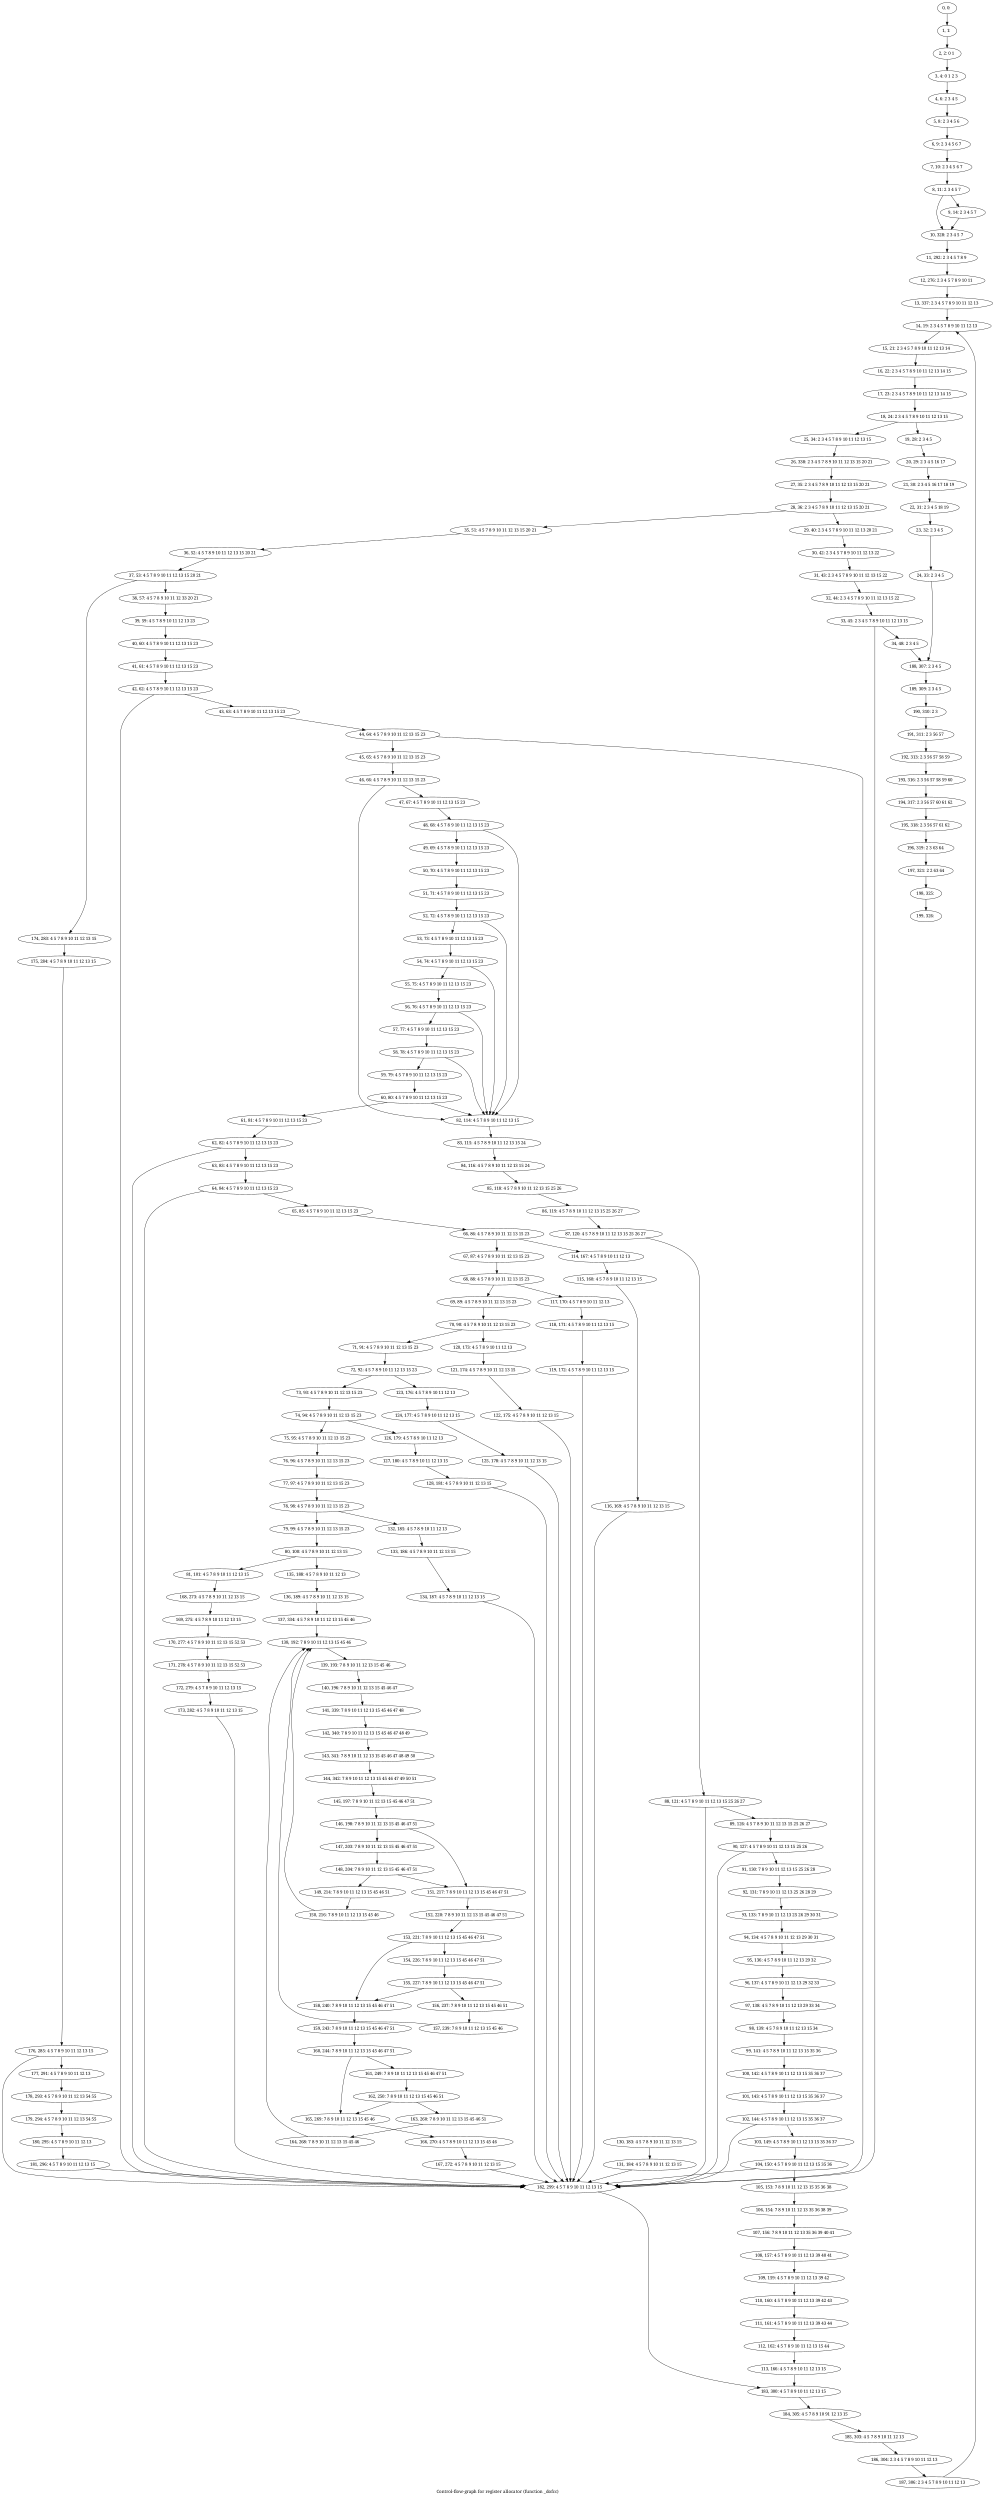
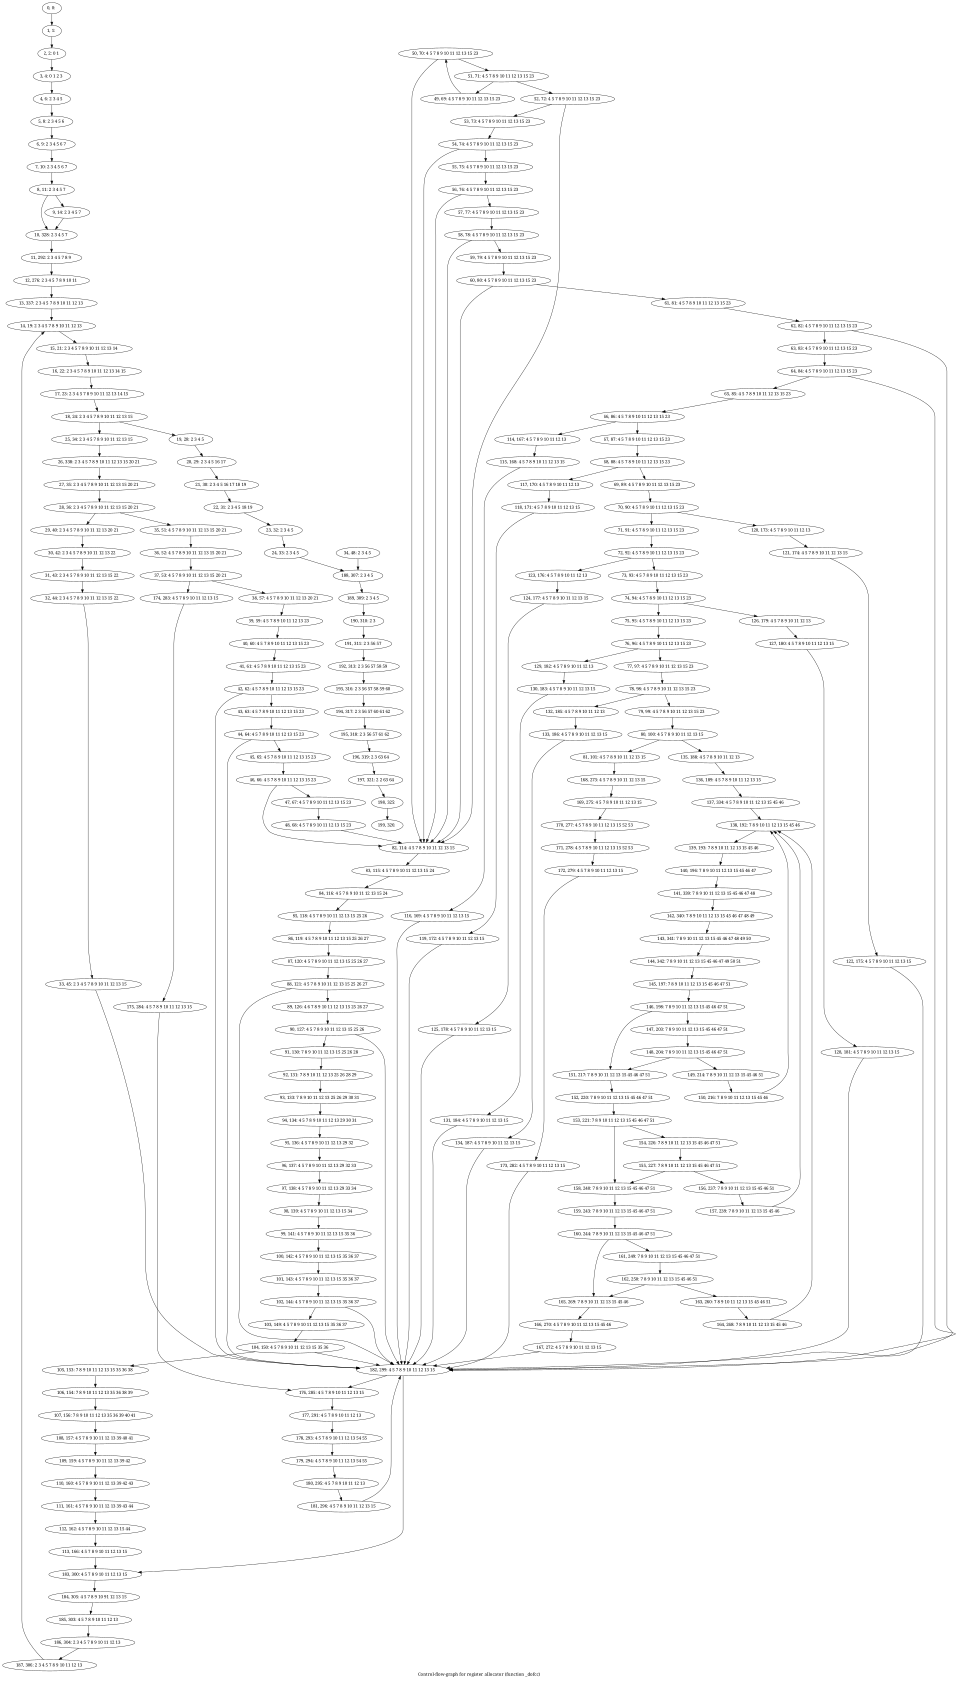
edge "50, 70: 4 5 7 8 9 10 11 12 13 15 23" -> "82, 114: 4 5 7 8 9 10 11 12 13 15": added
node "38, 57: 4 5 7 8 9 10 11 12 33 20 21": label "38, 57: 4 5 7 8 9 10 11 12 33 20 21" -> "38, 57: 4 5 7 8 9 10 11 12 13 20 21"
edge "33, 45: 2 3 4 5 7 8 9 10 11 12 13 15" -> "34, 48: 2 3 4 5": removed
node "129, 182: 4 5 7 8 9 10 11 12 13": added
edge "48, 68: 4 5 7 8 9 10 11 12 13 15 23" -> "49, 69: 4 5 7 8 9 10 11 12 13 15 23": now "51, 71: 4 5 7 8 9 10 11 12 13 15 23" -> "49, 69: 4 5 7 8 9 10 11 12 13 15 23"
node "89, 126: 4 5 7 8 9 10 11 12 13 15 25 26 27": label "89, 126: 4 5 7 8 9 10 11 12 13 15 25 26 27" -> "89, 126: 4 6 7 8 9 10 11 12 13 15 25 26 27"
edge "176, 285: 4 5 7 8 9 10 11 12 13 15" -> "182, 299: 4 5 7 8 9 10 11 12 13 15": reversed
